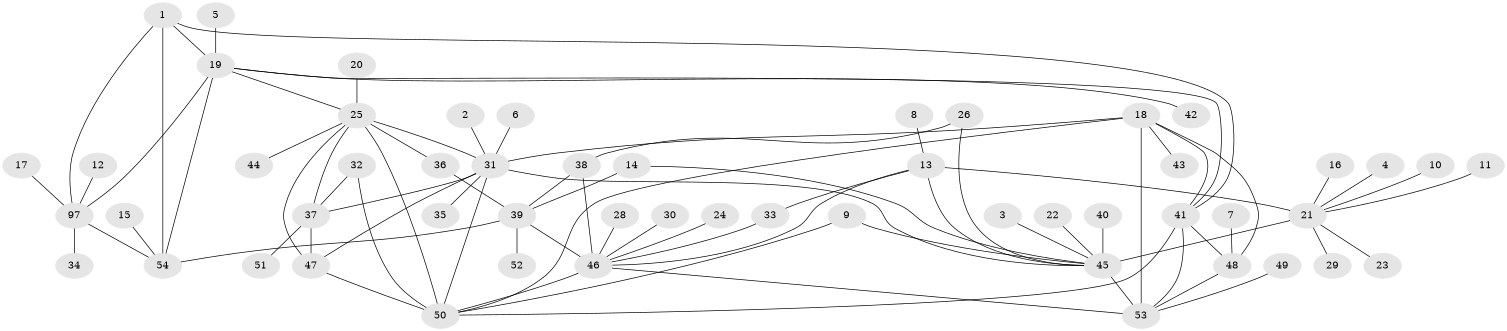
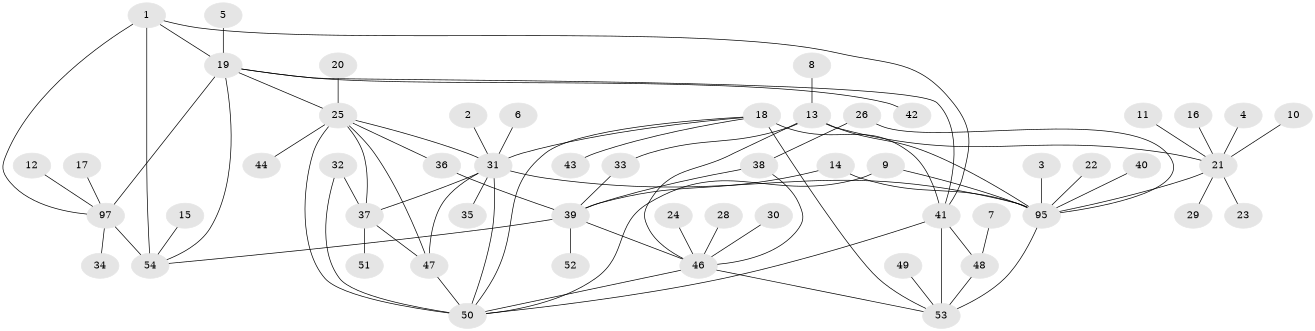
edge "18" -- "48": removed
edge "33" -- "46": now "33" -- "39"
node "45": label "45" -> "95"
